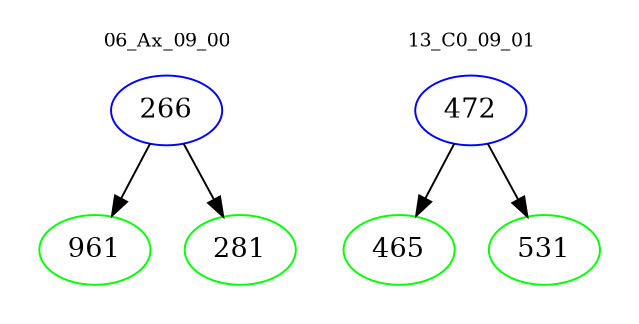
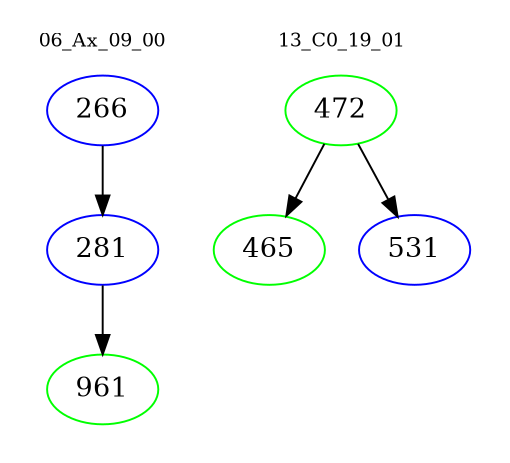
cluster "13_C0_09_01": label "13_C0_09_01" -> "13_C0_19_01"
node "472": color blue -> green
edge "266" -> "961": now "281" -> "961"
node "281": color green -> blue
node "531": color green -> blue
